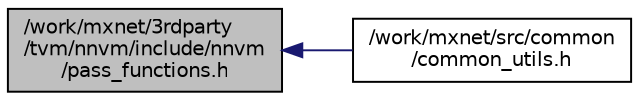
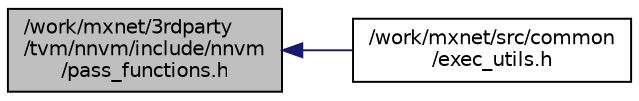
node "/work/mxnet/src/common /common_utils.h": label "/work/mxnet/src/common /common_utils.h" -> "/work/mxnet/src/common /exec_utils.h"
